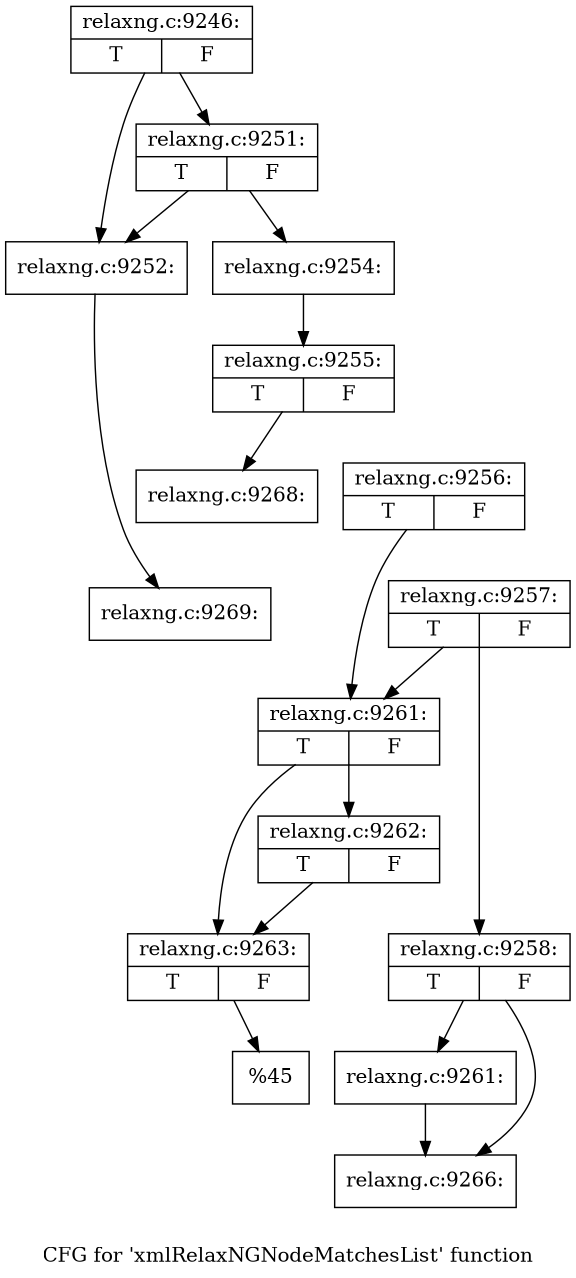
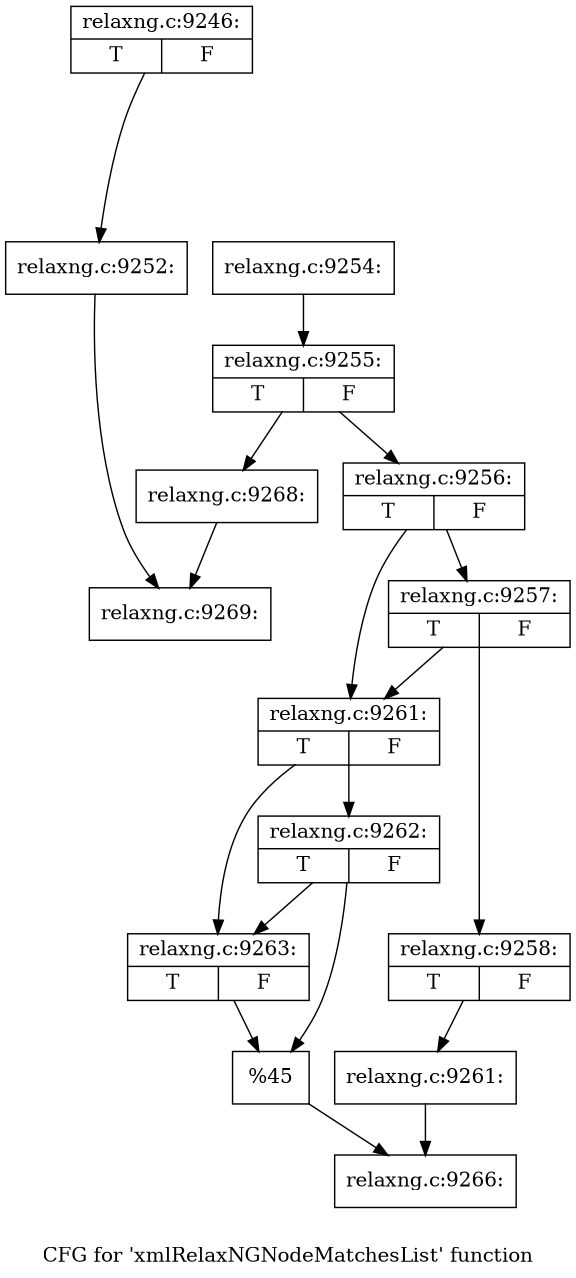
node "relaxng.c:9251:": removed
edge "relaxng.c:9255:" -> "relaxng.c:9256:": added
edge "relaxng.c:9256:" -> "relaxng.c:9257:": added
edge "relaxng.c:9268:" -> "relaxng.c:9269:": added
edge "relaxng.c:9262:" -> "%45": added
edge "relaxng.c:9258:" -> "relaxng.c:9266:": now "%45" -> "relaxng.c:9266:"
